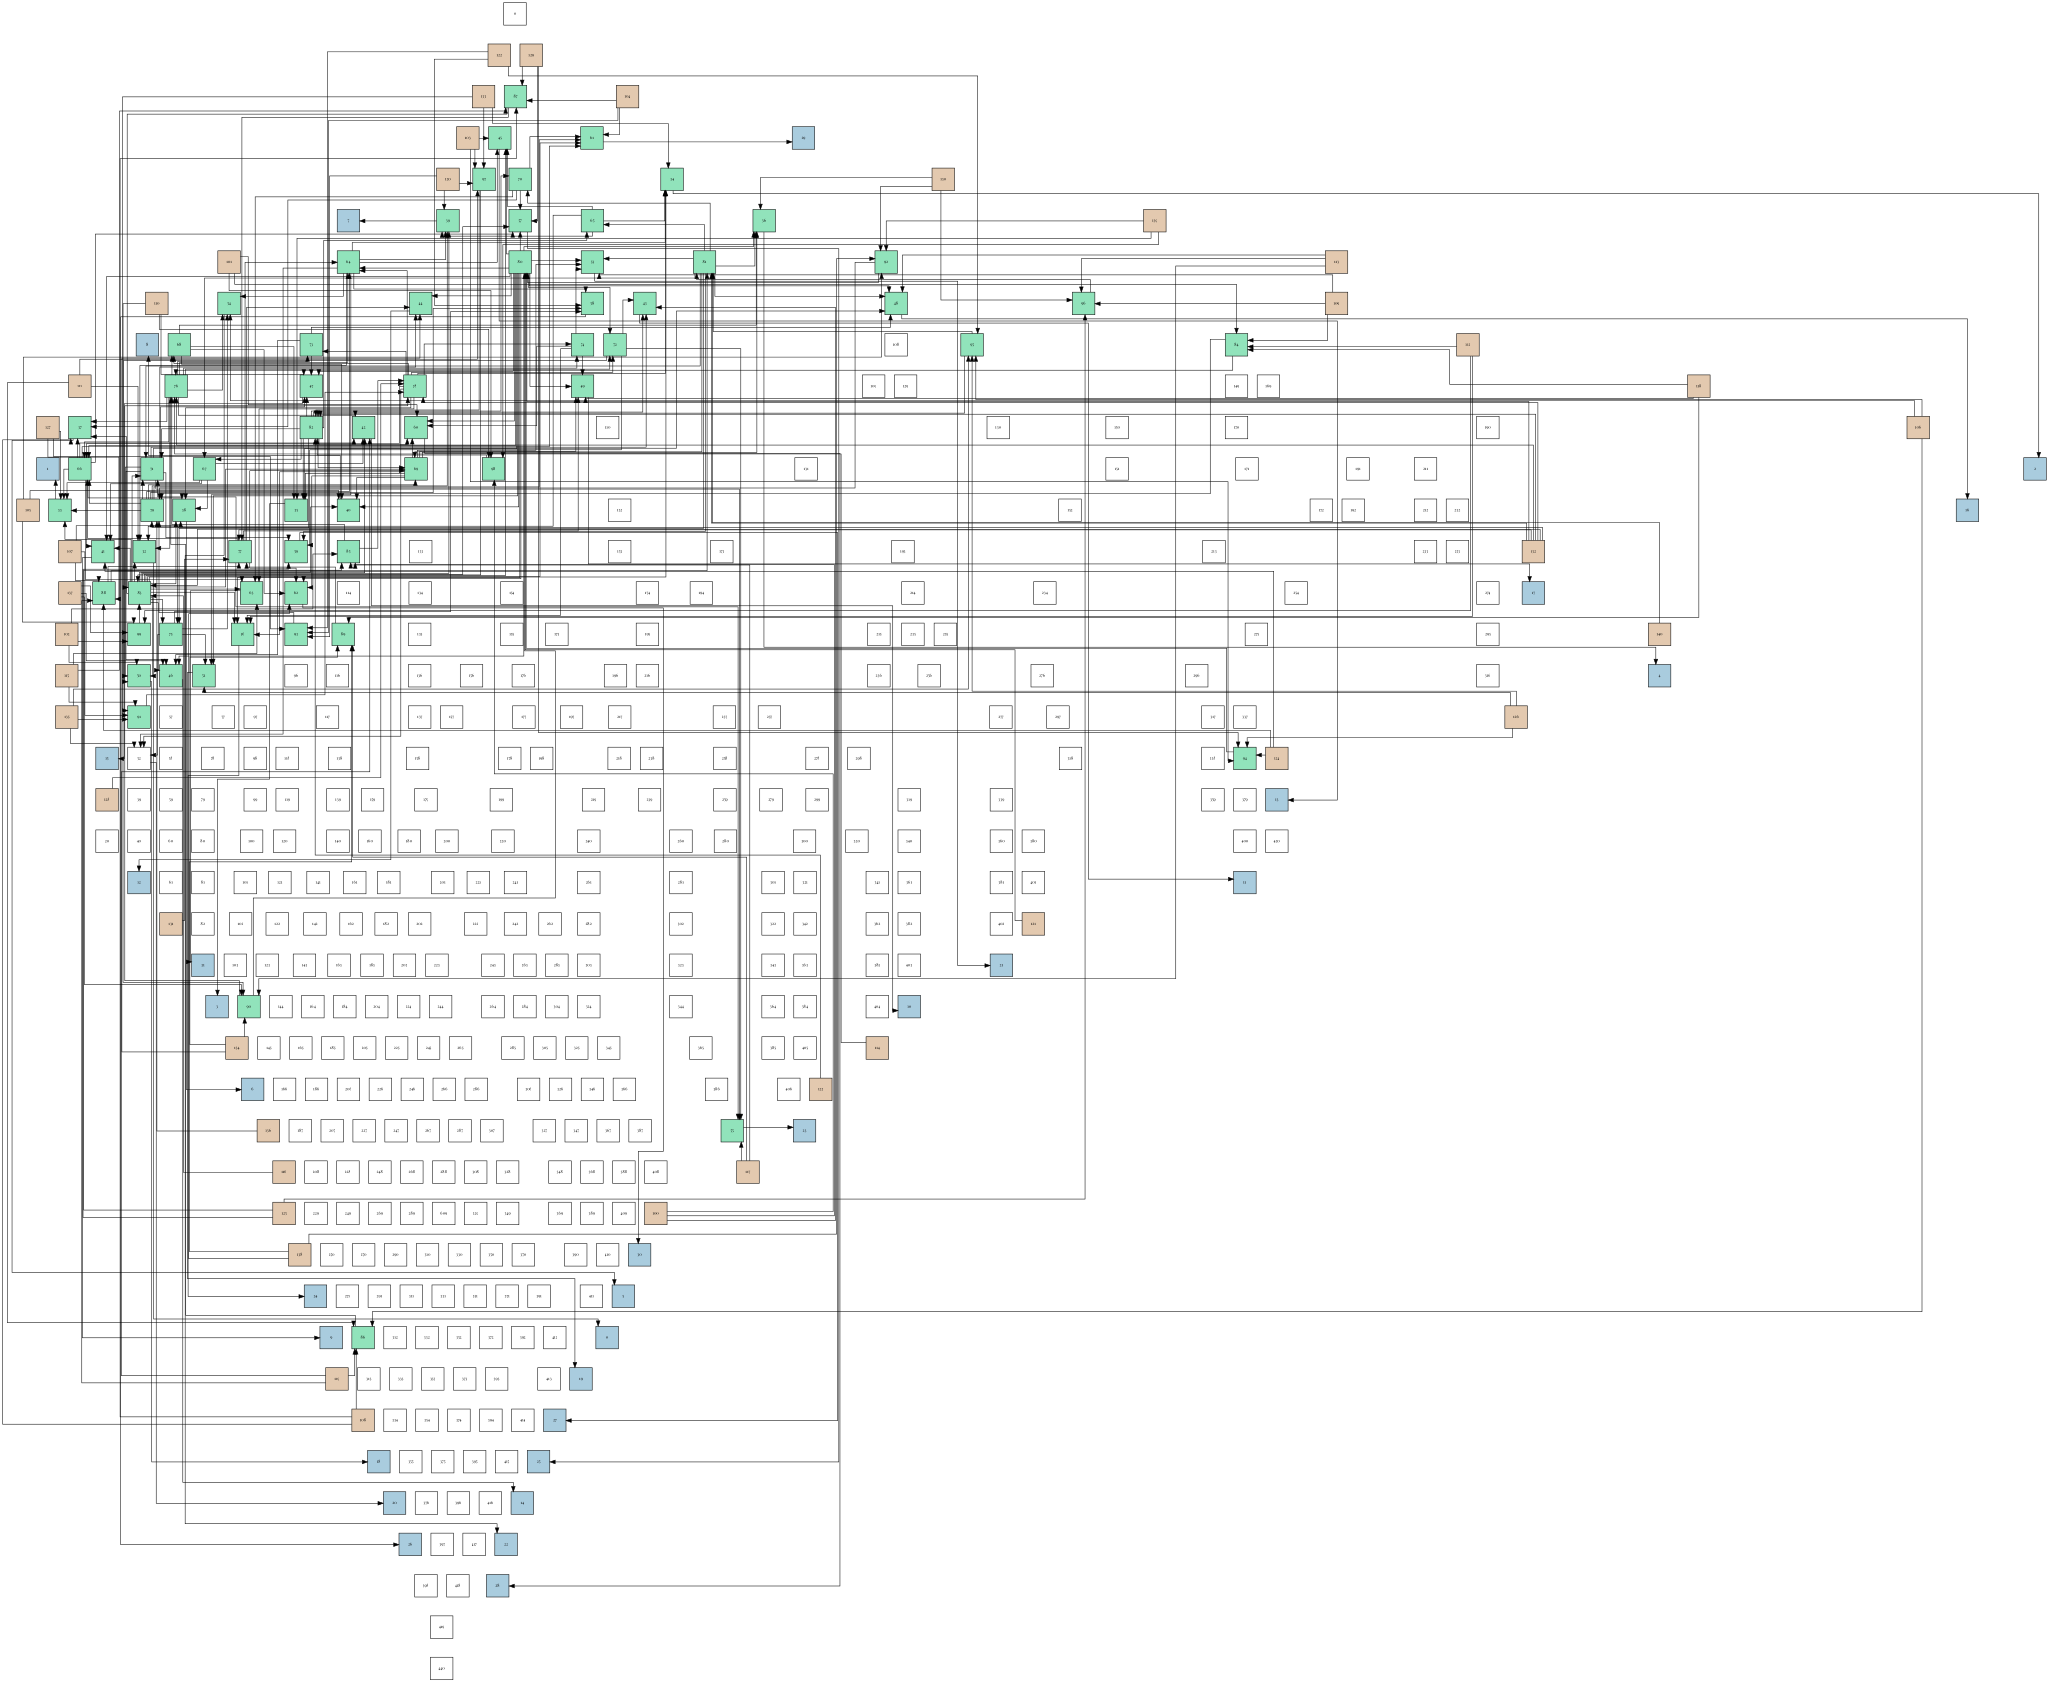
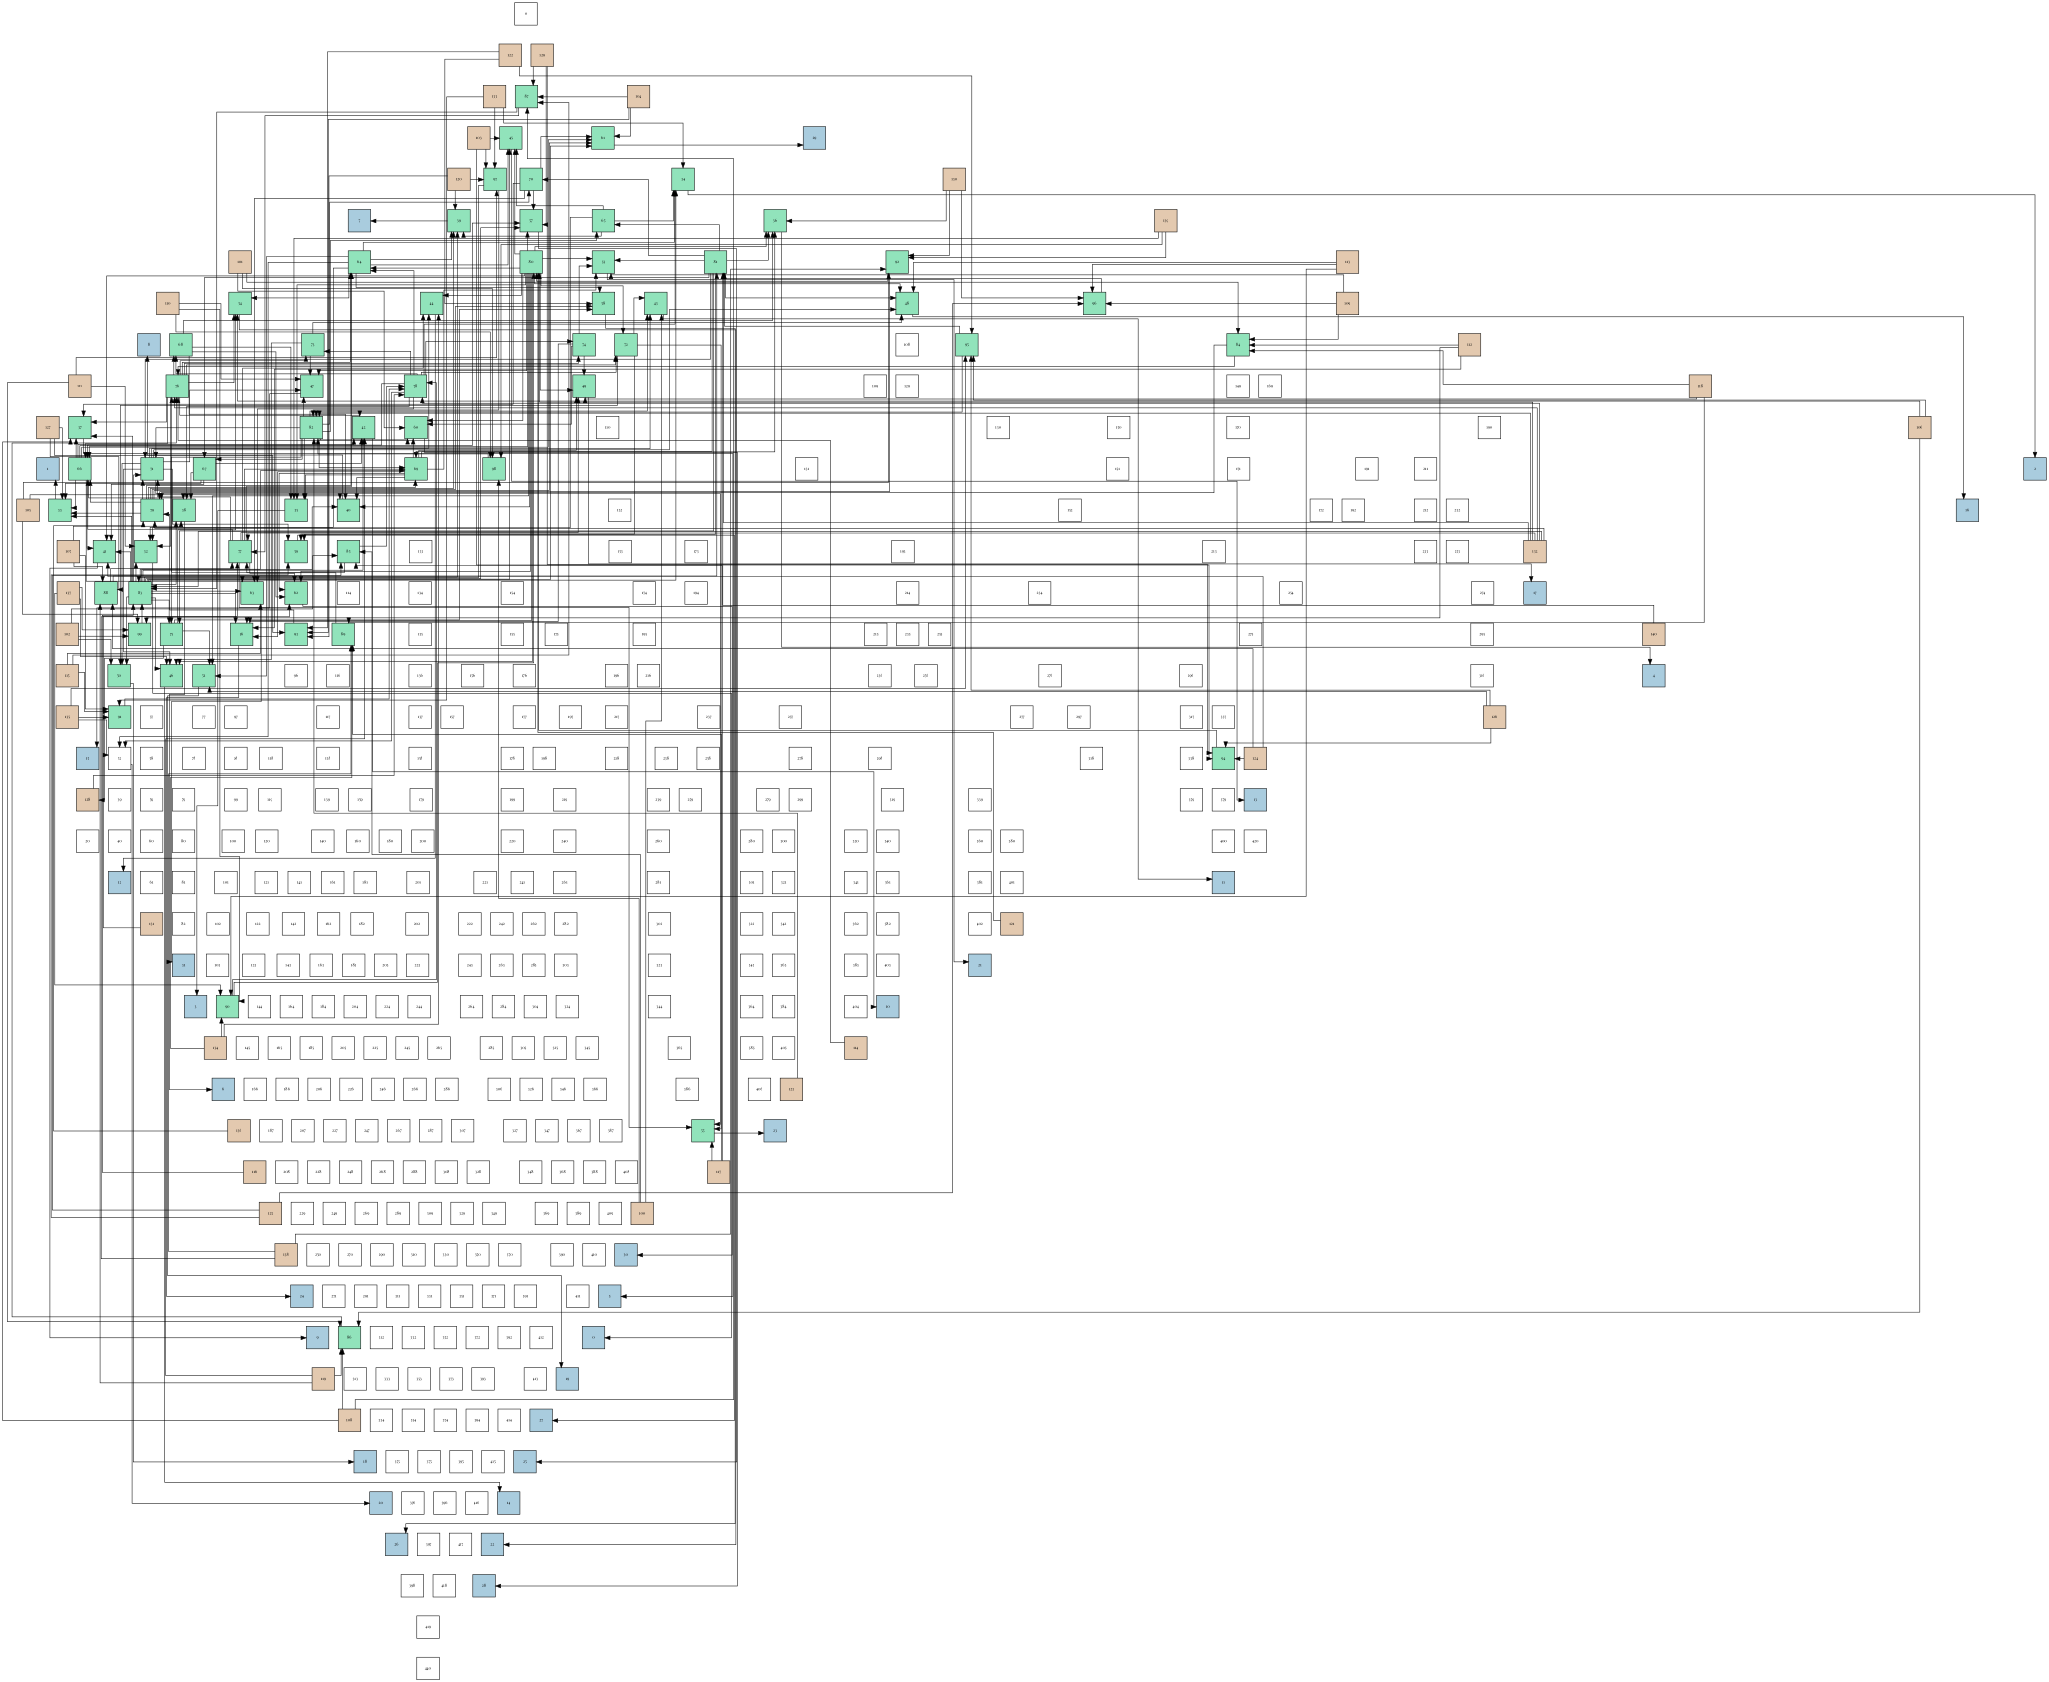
edge "75" -> "52": now "75" -> "128"
node "609": label "609" -> "309"
